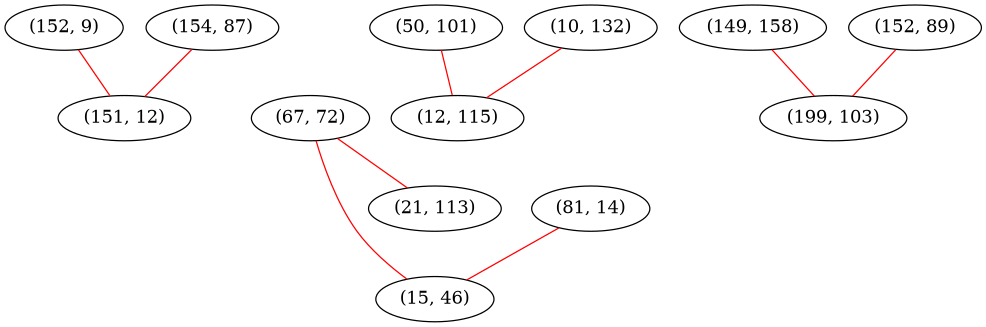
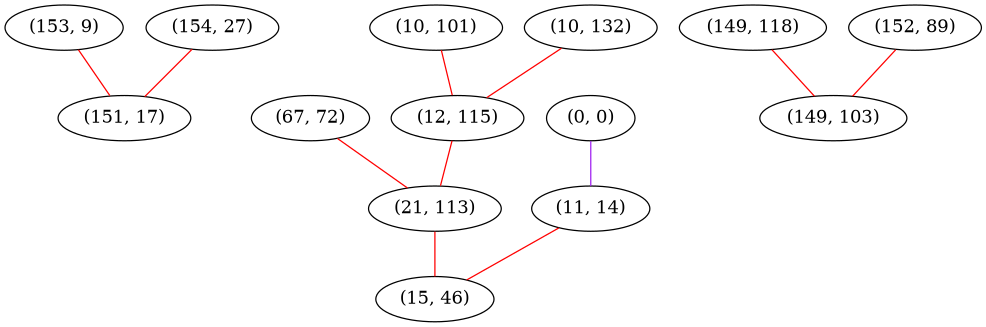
node "(152, 9)": label "(152, 9)" -> "(153, 9)"
node "(154, 87)": label "(154, 87)" -> "(154, 27)"
node "(50, 101)": label "(50, 101)" -> "(10, 101)"
node "(149, 158)": label "(149, 158)" -> "(149, 118)"
node "(151, 12)": label "(151, 12)" -> "(151, 17)"
node "(0, 0)": added
node "(199, 103)": label "(199, 103)" -> "(149, 103)"
edge "(12, 115)" -- "(21, 113)": added
node "(81, 14)": label "(81, 14)" -> "(11, 14)"
edge "(67, 72)" -- "(15, 46)": now "(21, 113)" -- "(15, 46)"
